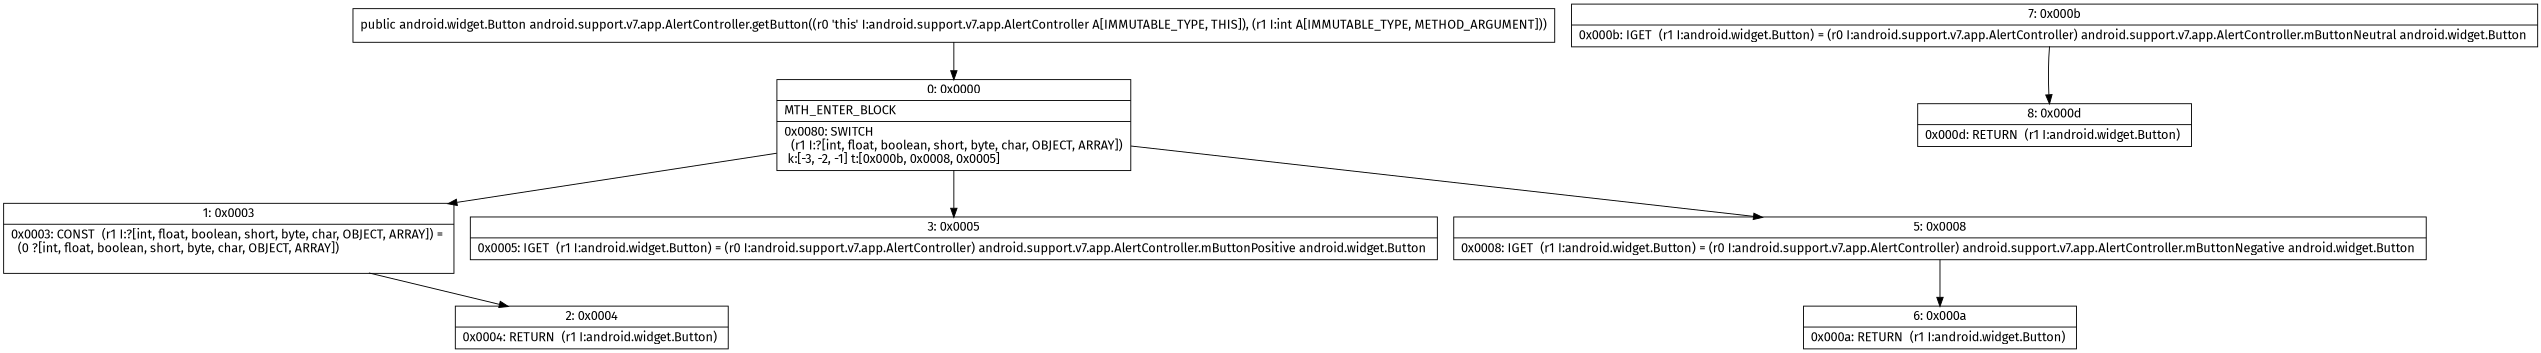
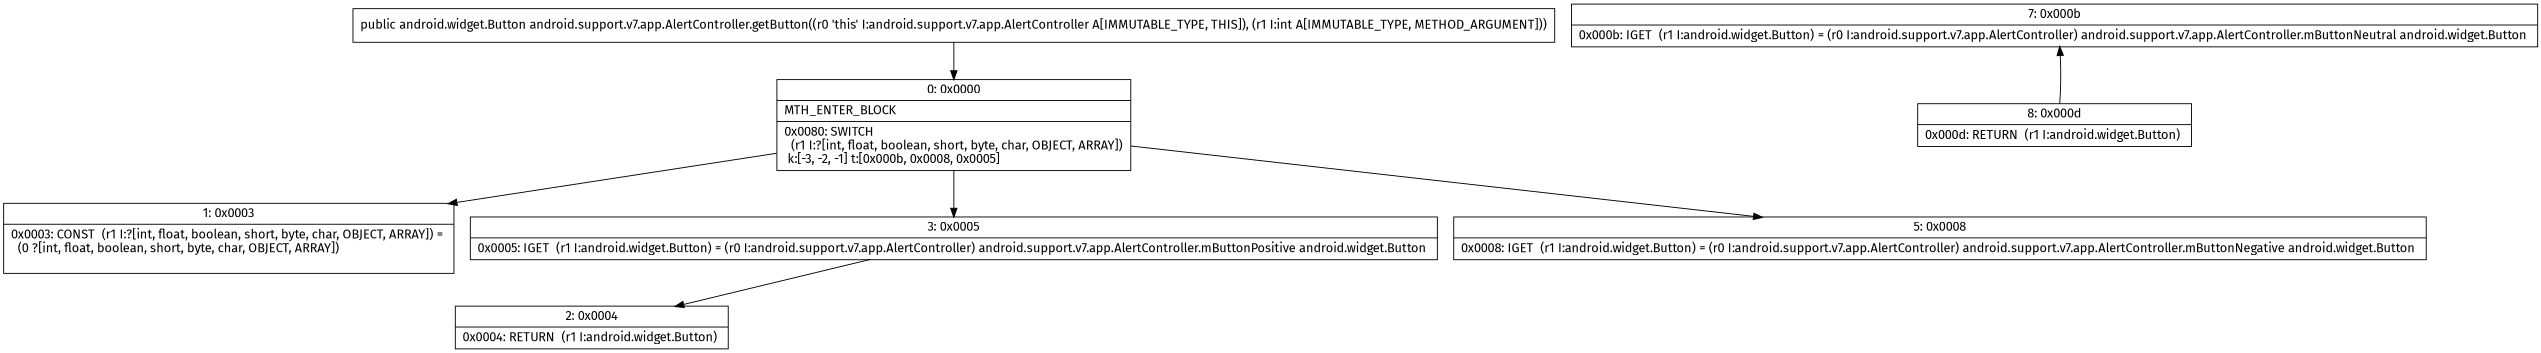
edge "7: 0x000b" -> "8: 0x000d": reversed
edge "1: 0x0003" -> "2: 0x0004": now "3: 0x0005" -> "2: 0x0004"
node "6: 0x000a": removed
